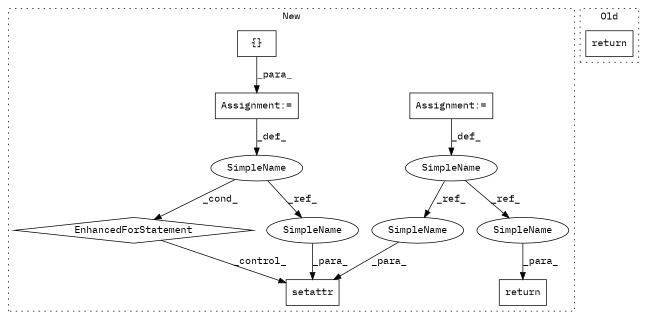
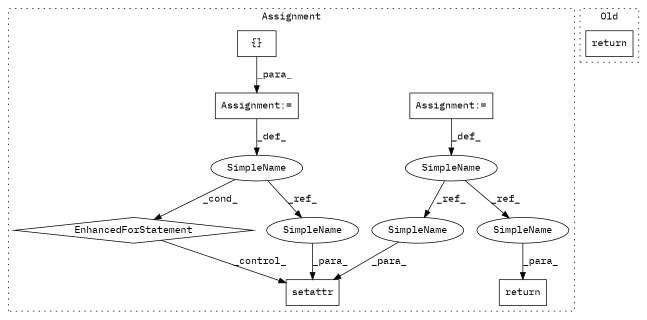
cluster "New": label "New" -> "Assignment"
